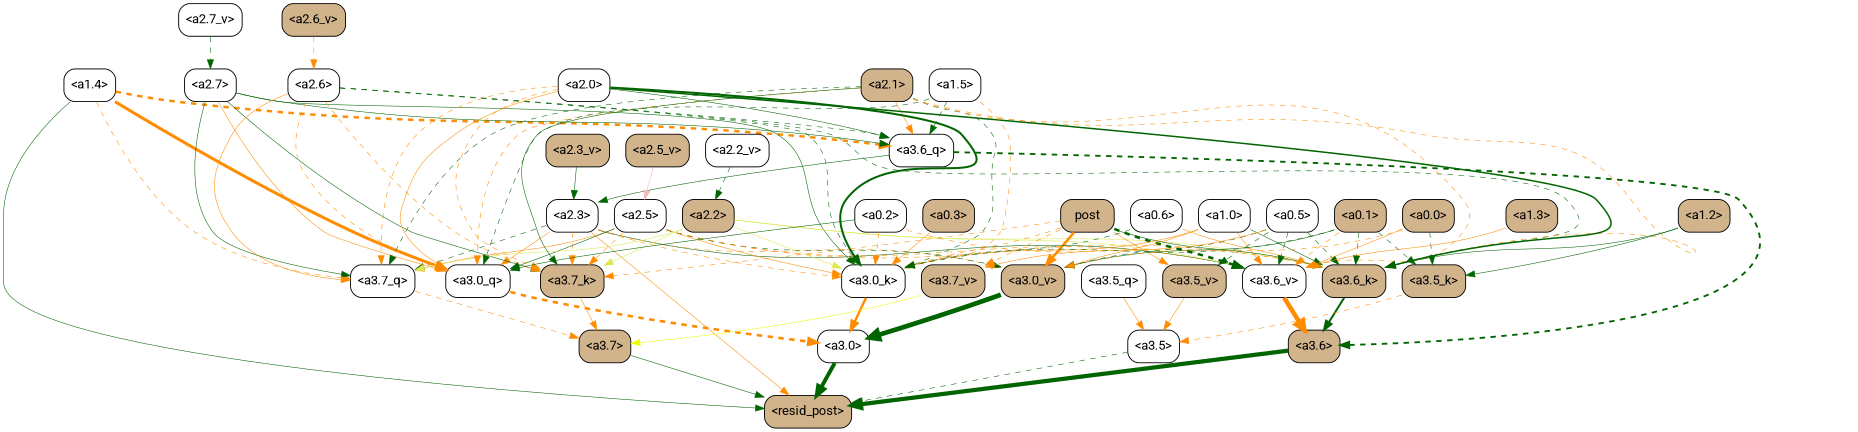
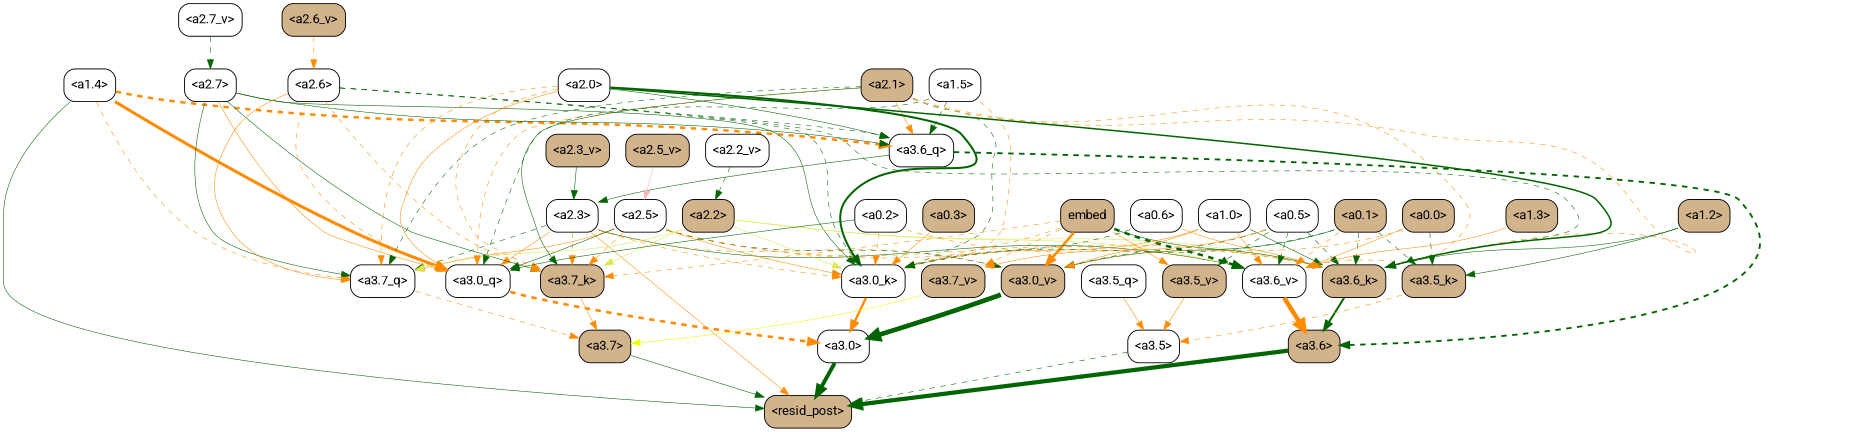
node "post": label "post" -> "embed"
